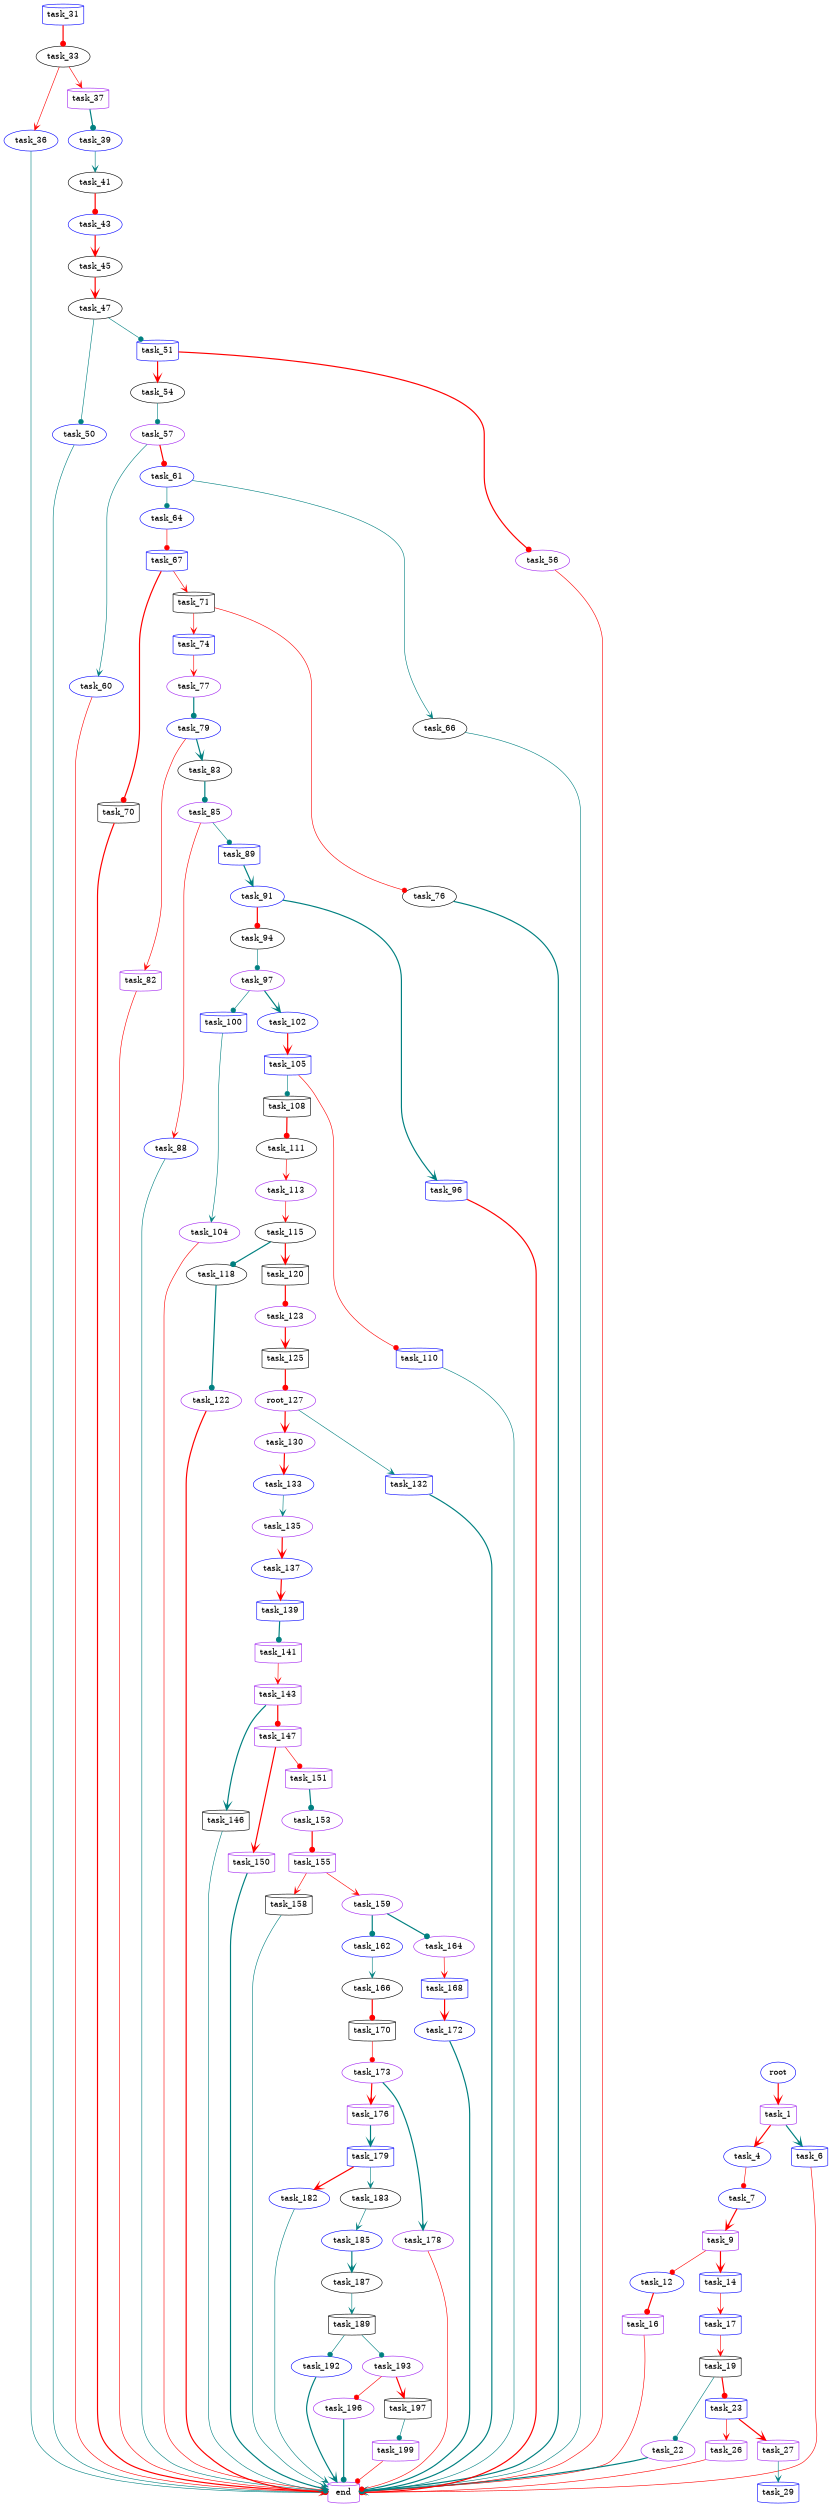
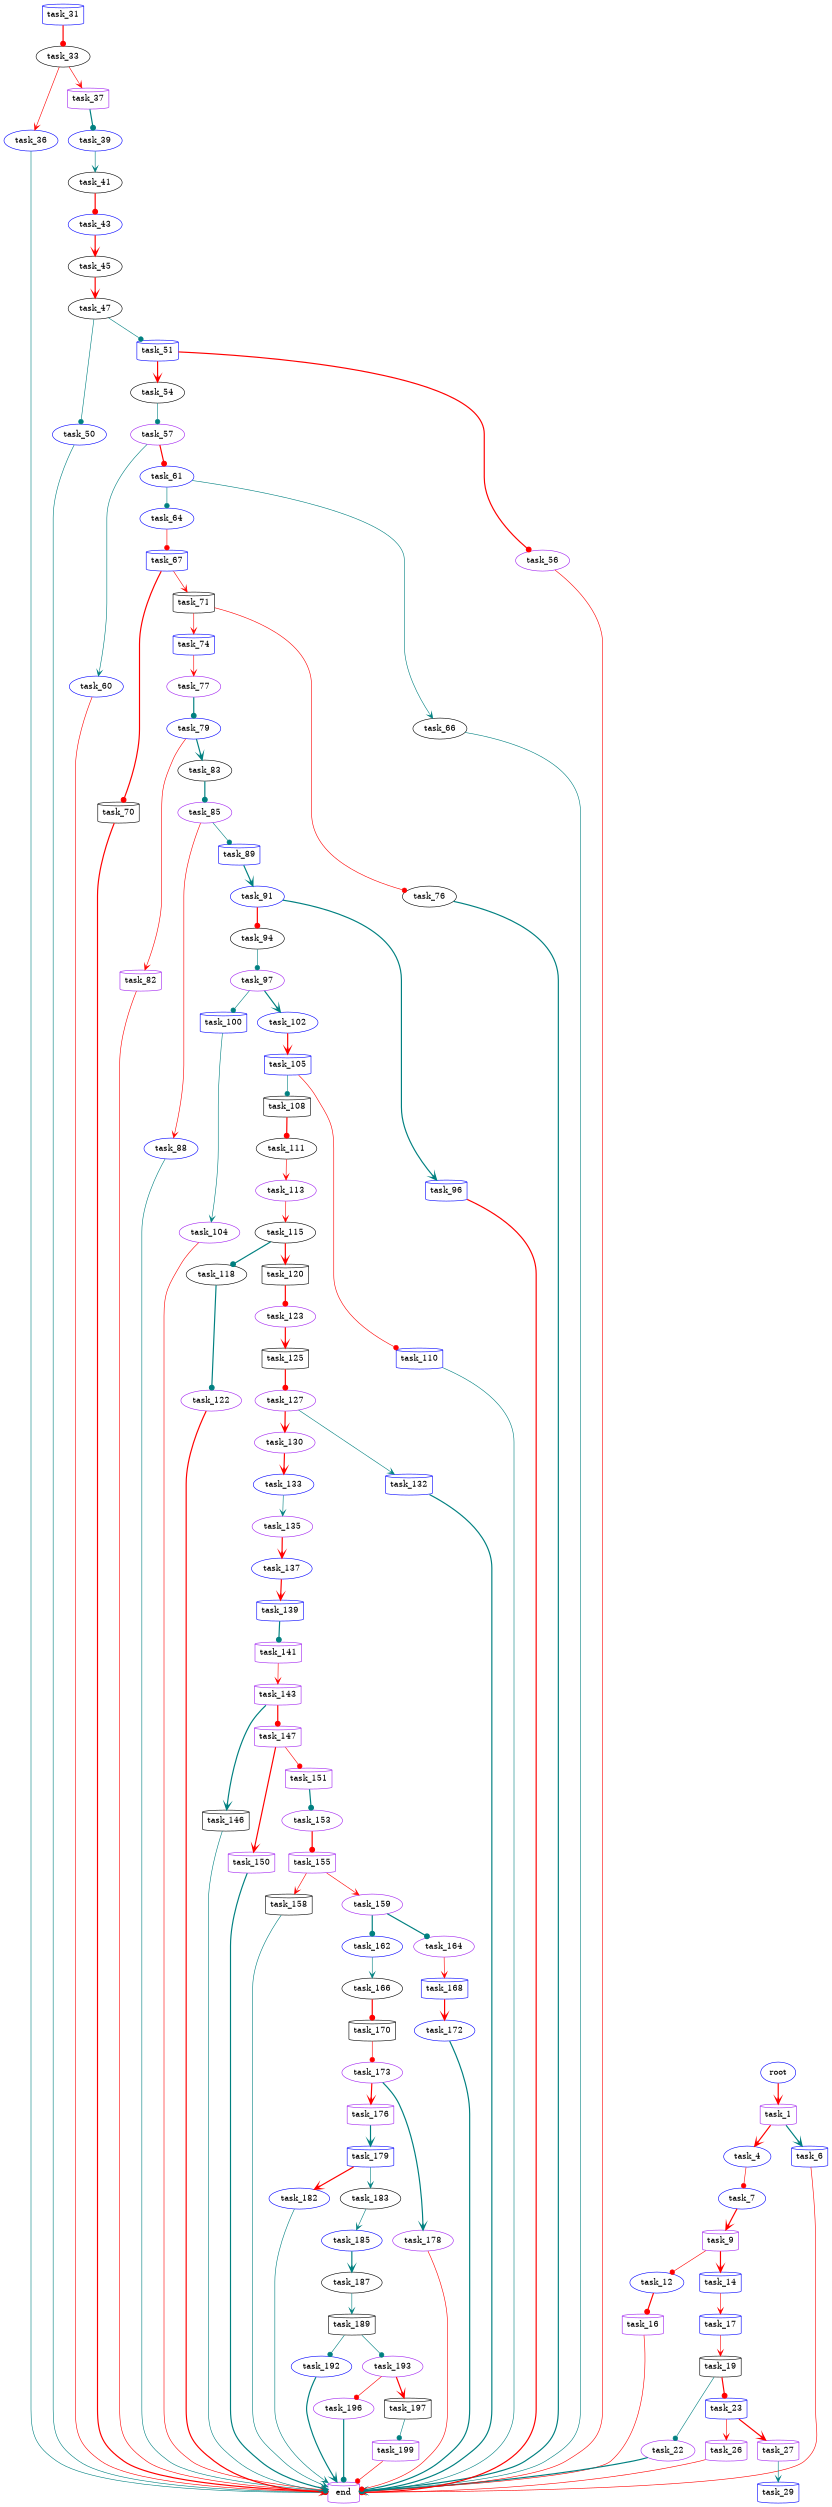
node "root_127": label "root_127" -> "task_127"
